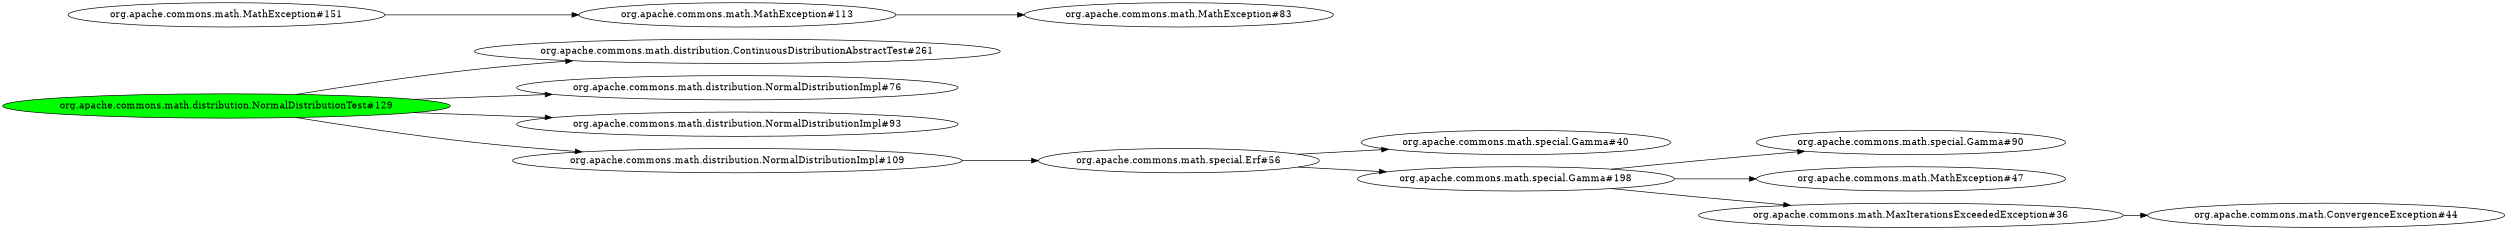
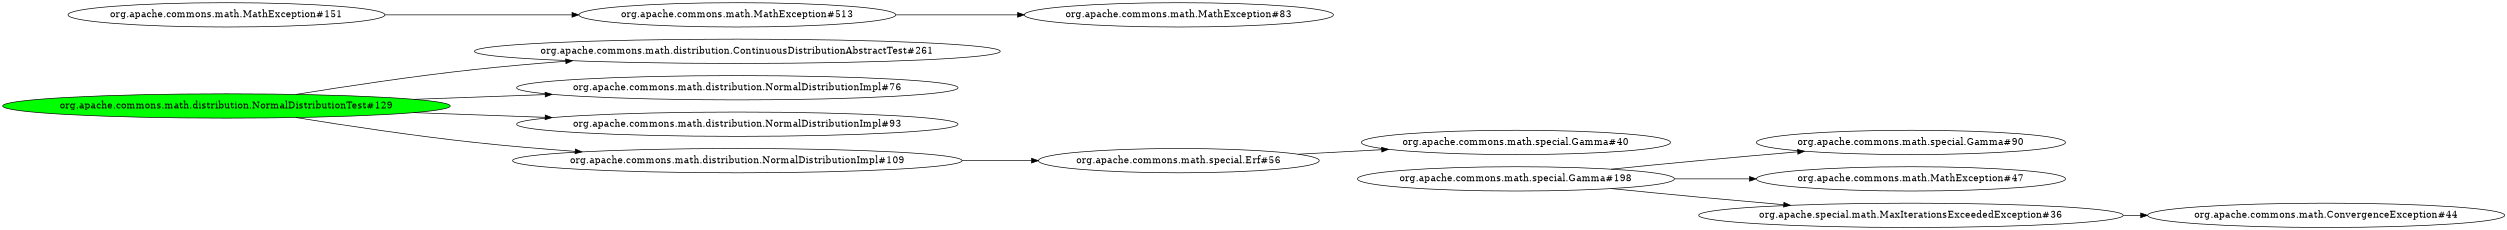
node "org.apache.commons.math.MathException#113": label "org.apache.commons.math.MathException#113" -> "org.apache.commons.math.MathException#513"
edge "org.apache.commons.math.special.Erf#56" -> "org.apache.commons.math.special.Gamma#198": removed
node "org.apache.commons.math.MaxIterationsExceededException#36": label "org.apache.commons.math.MaxIterationsExceededException#36" -> "org.apache.special.math.MaxIterationsExceededException#36"
